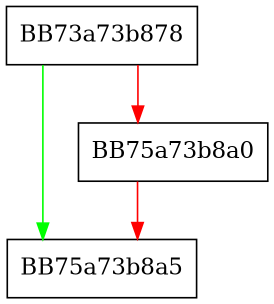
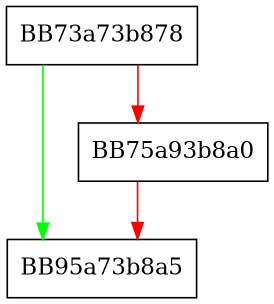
node "BB75a73b8a0": label "BB75a73b8a0" -> "BB75a93b8a0"
node "BB75a73b8a5": label "BB75a73b8a5" -> "BB95a73b8a5"
